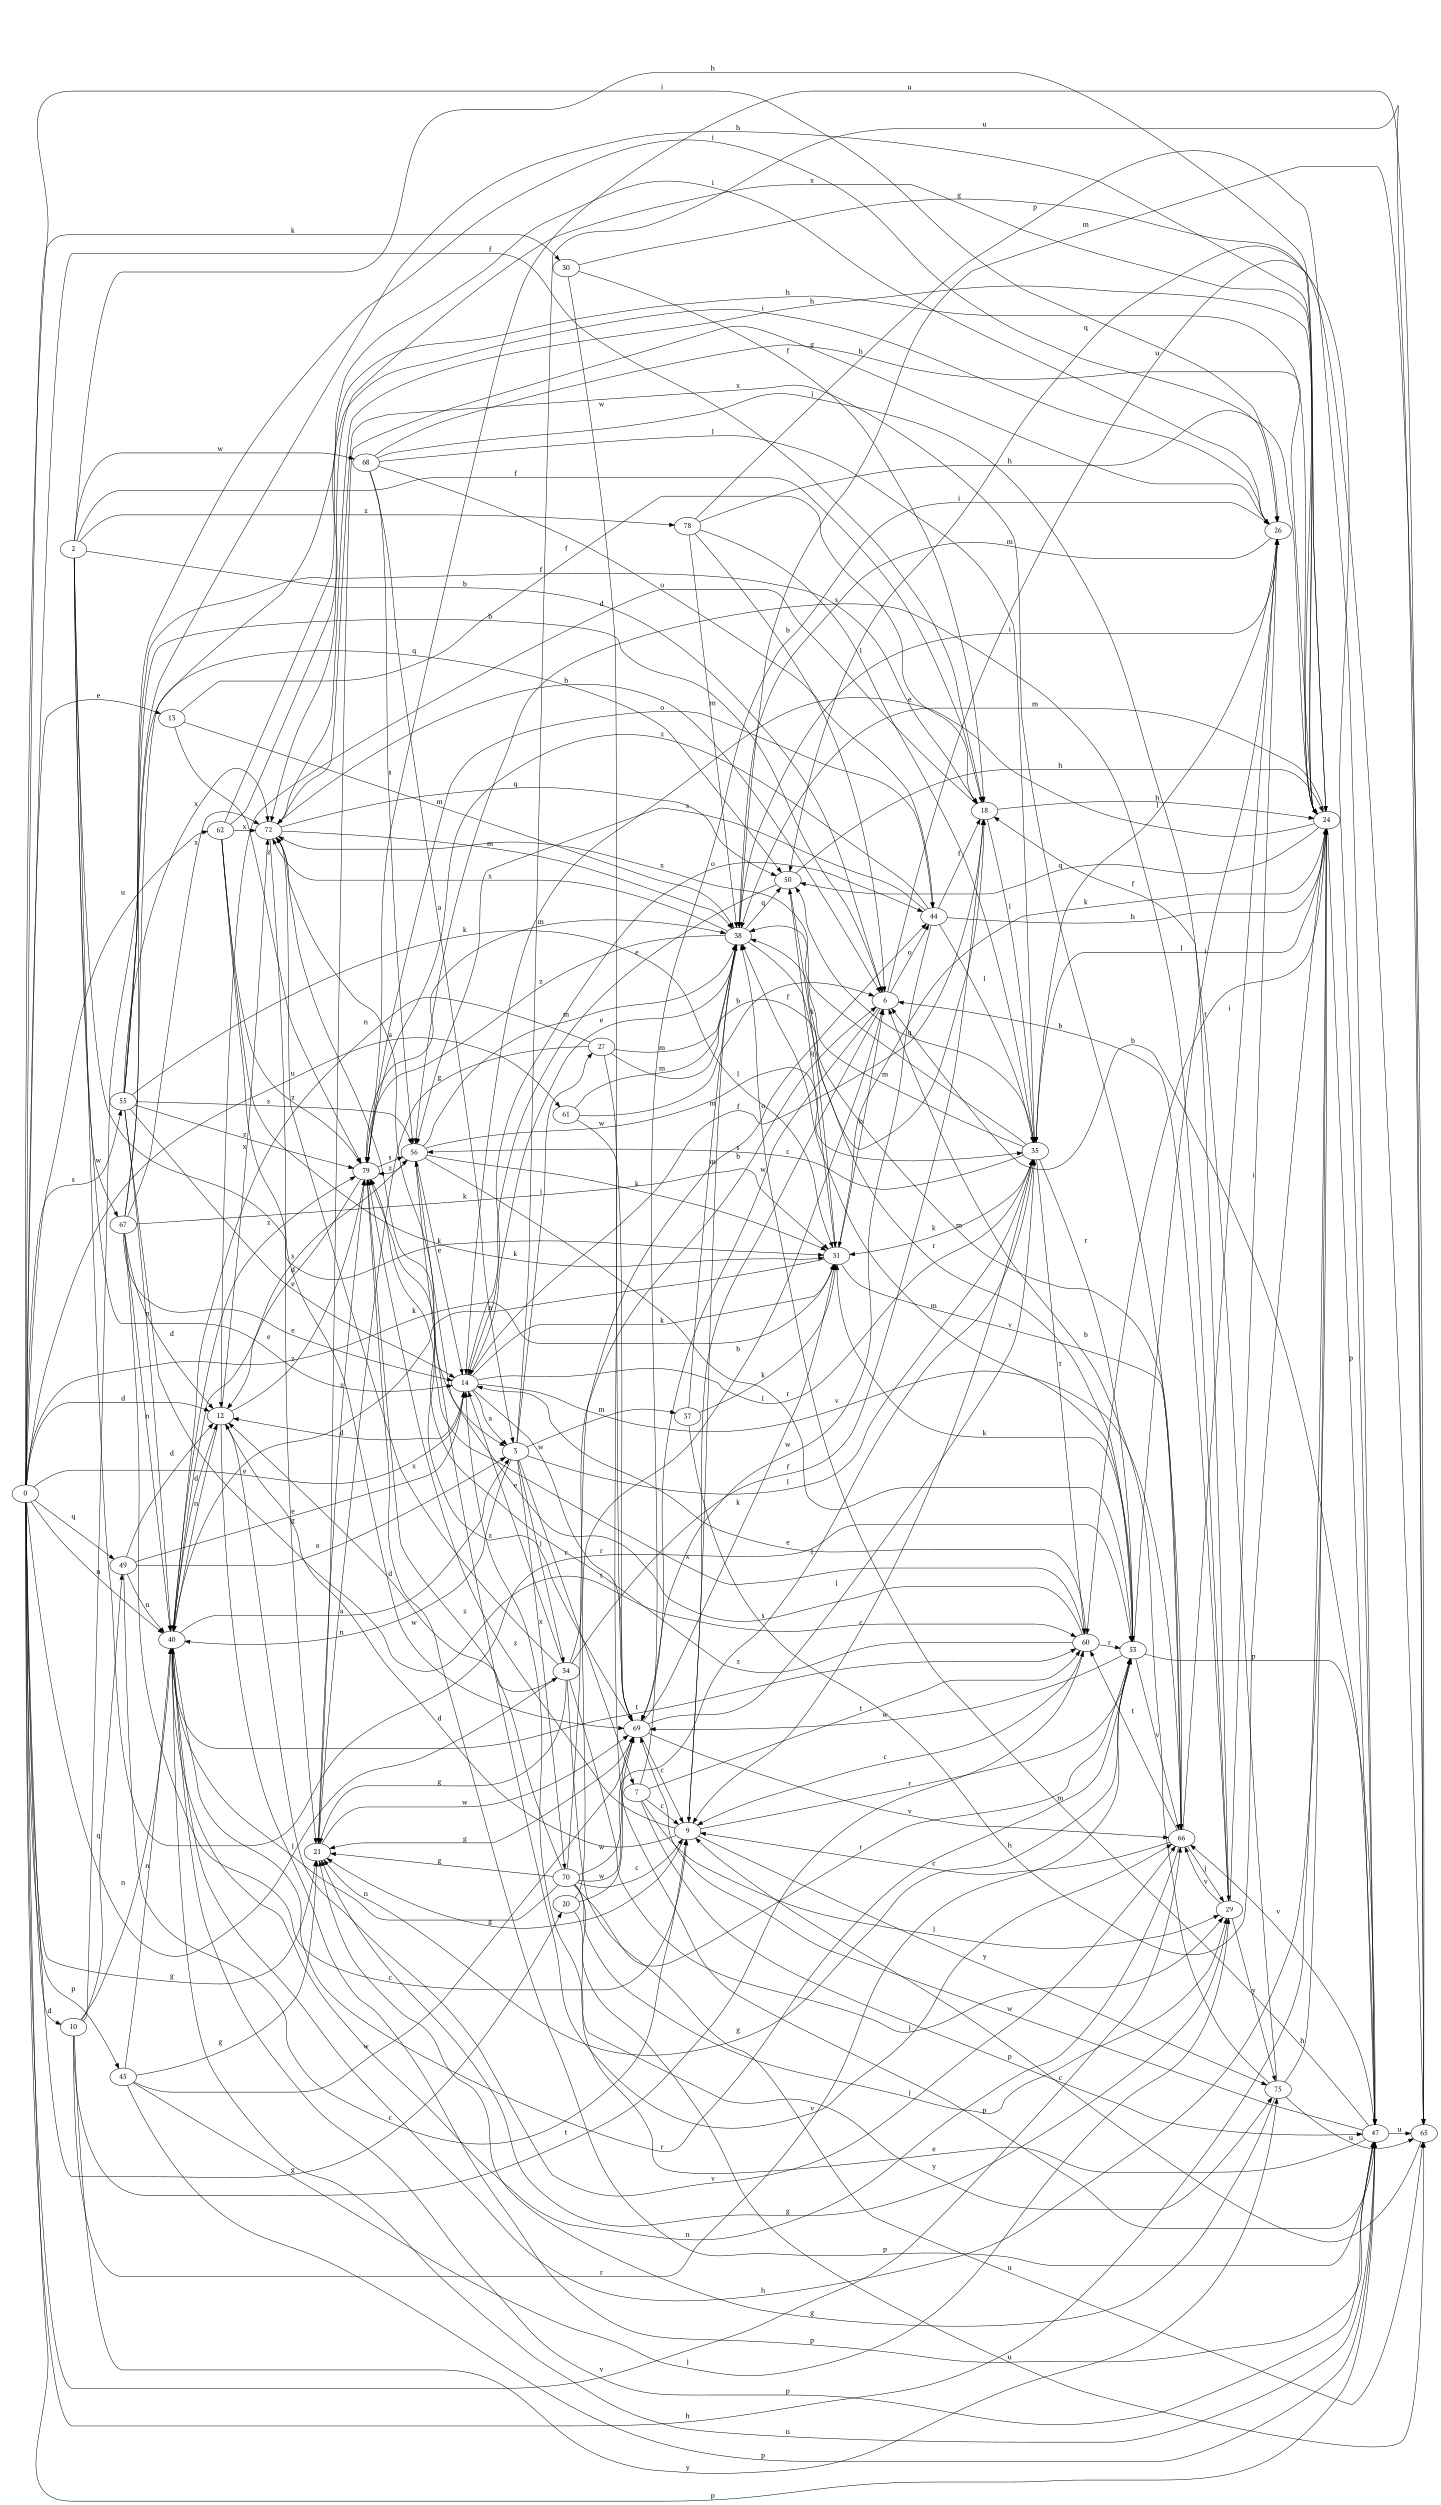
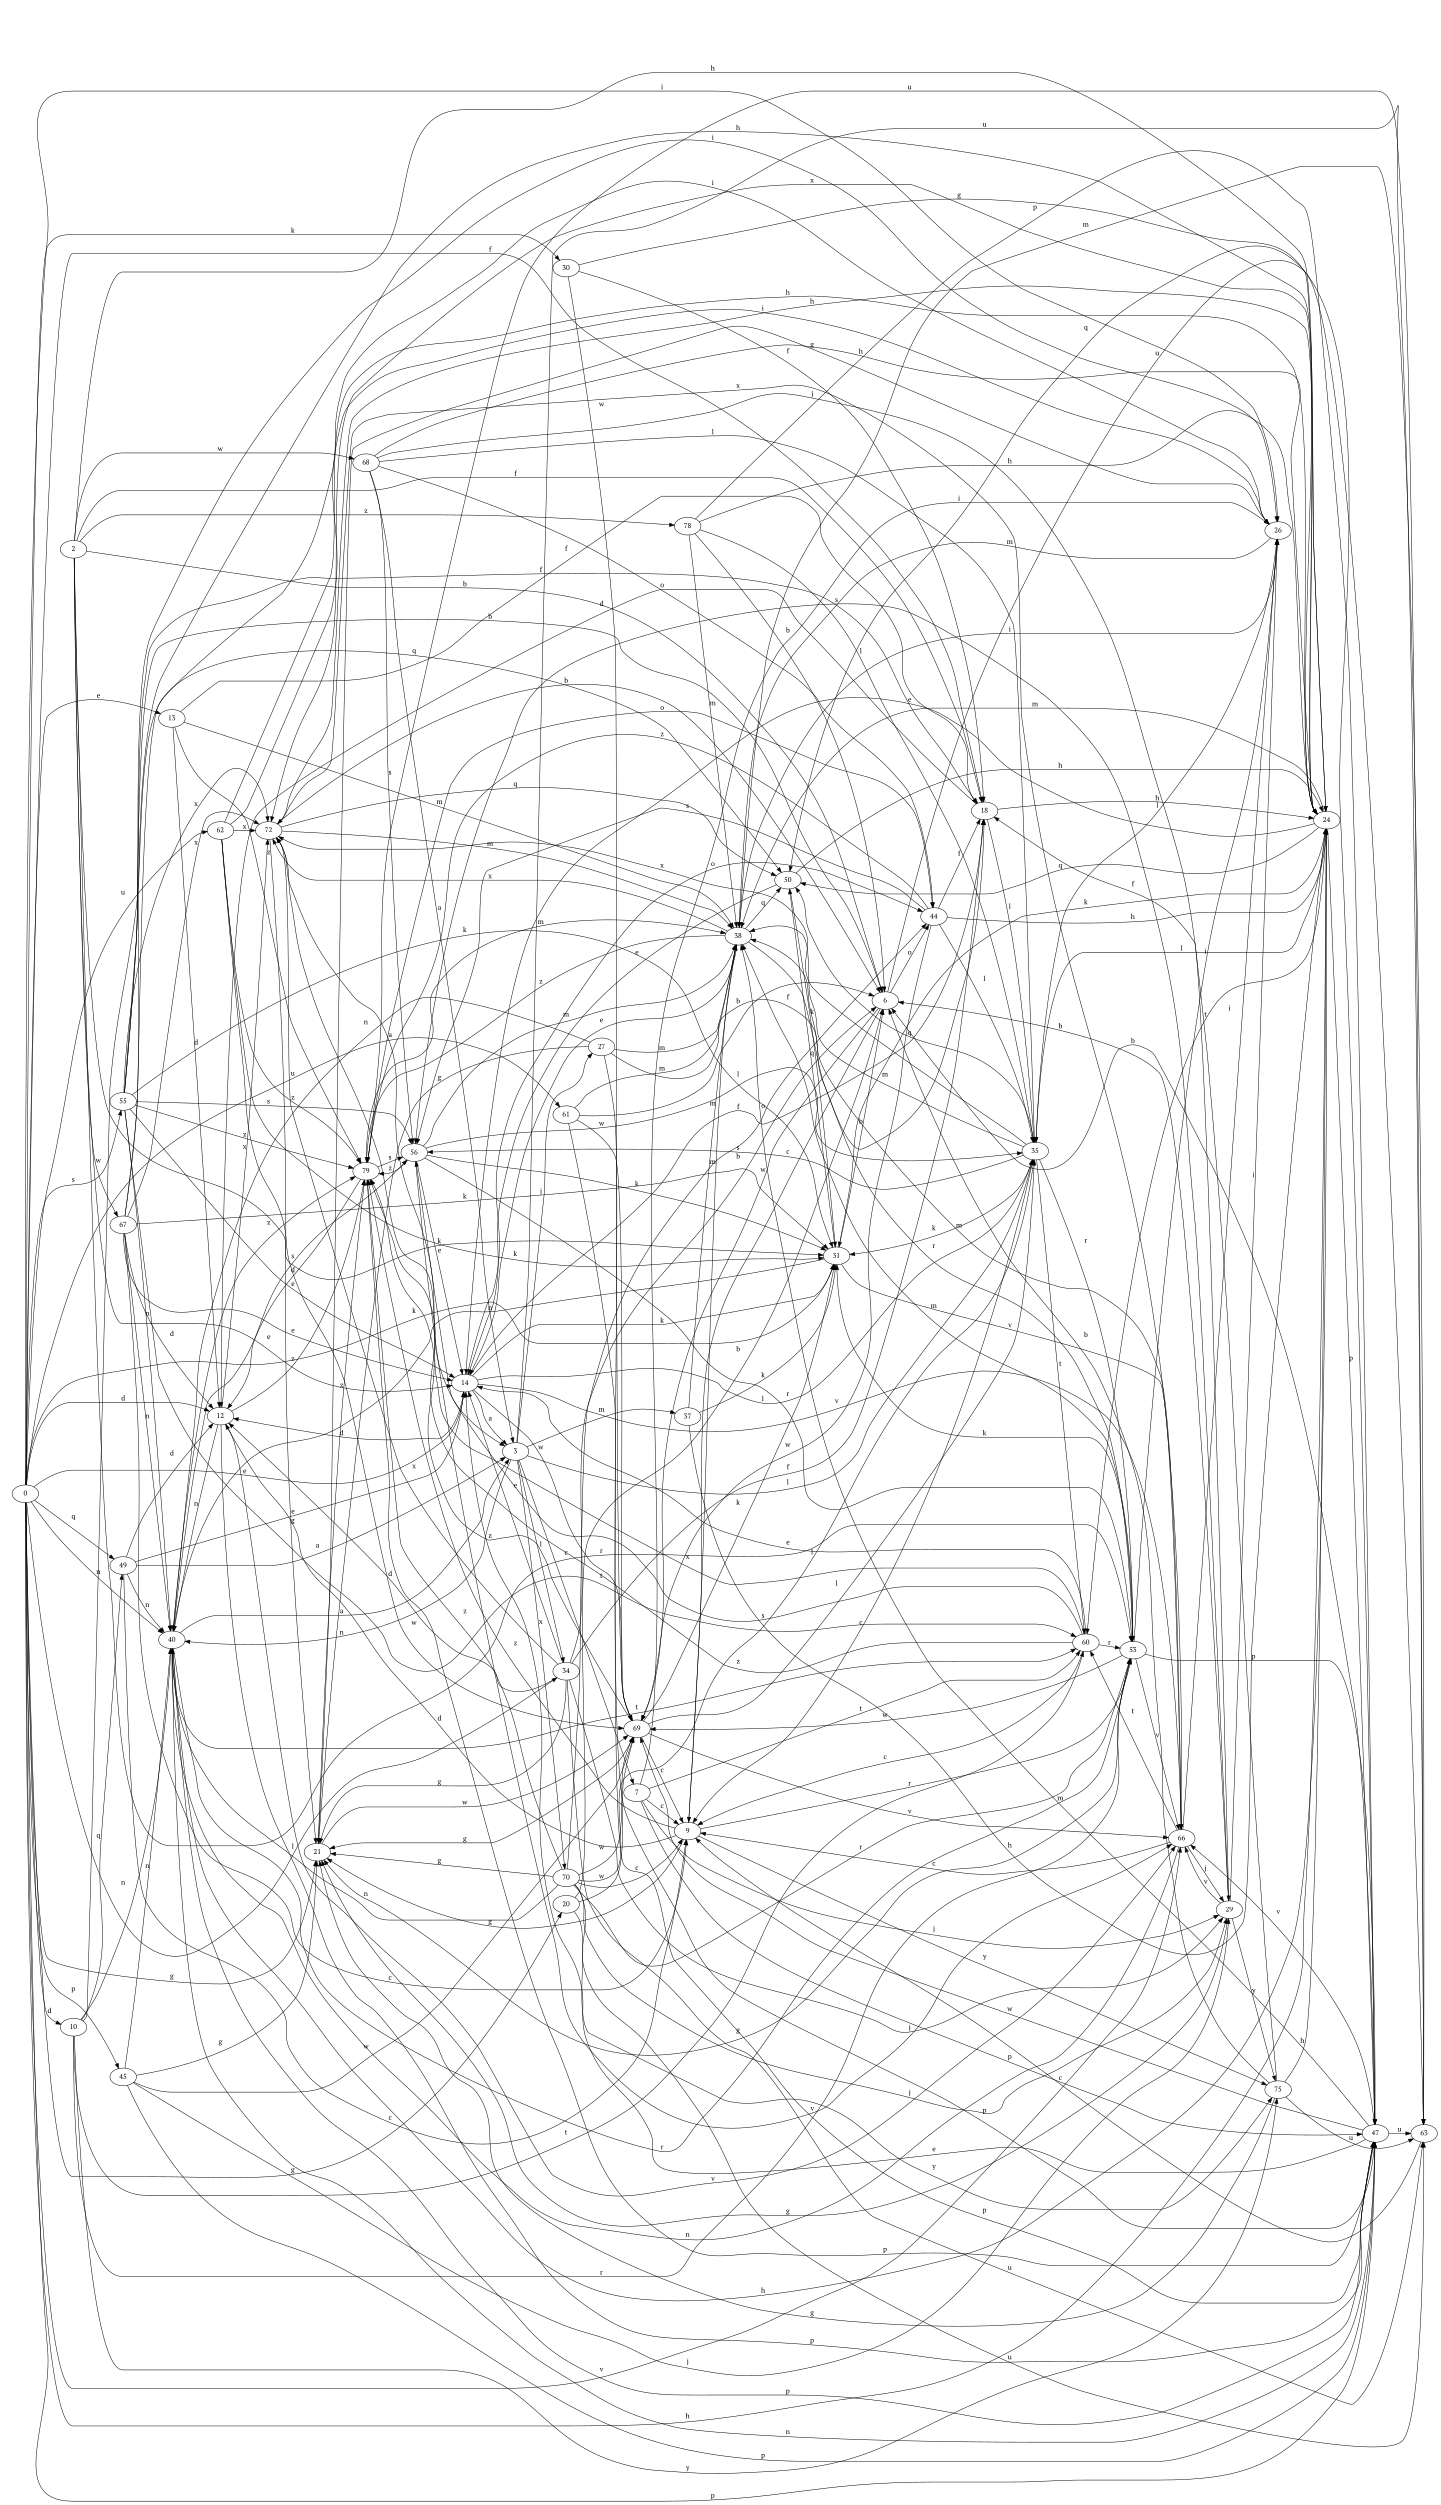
edge "40" -> "12": now "13" -> "12"
edge "61" -> "47": added, label "p"
node "65": label "65" -> "63"
